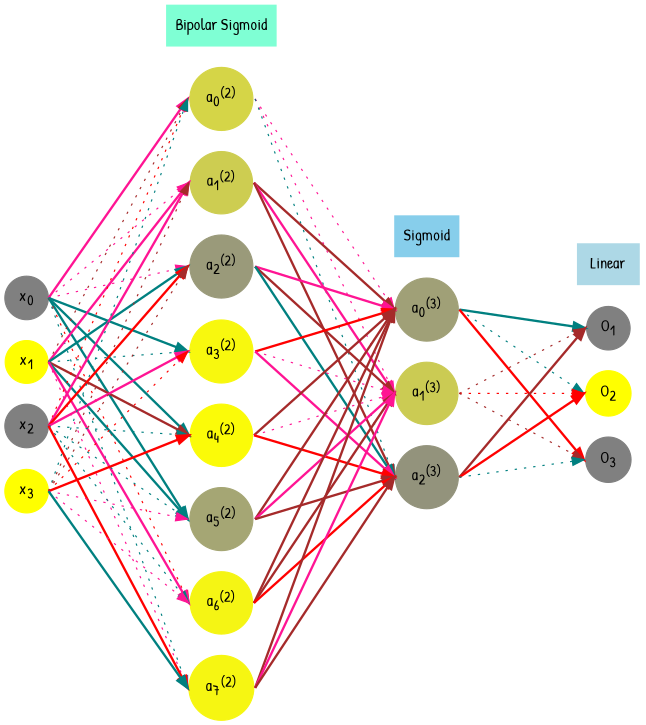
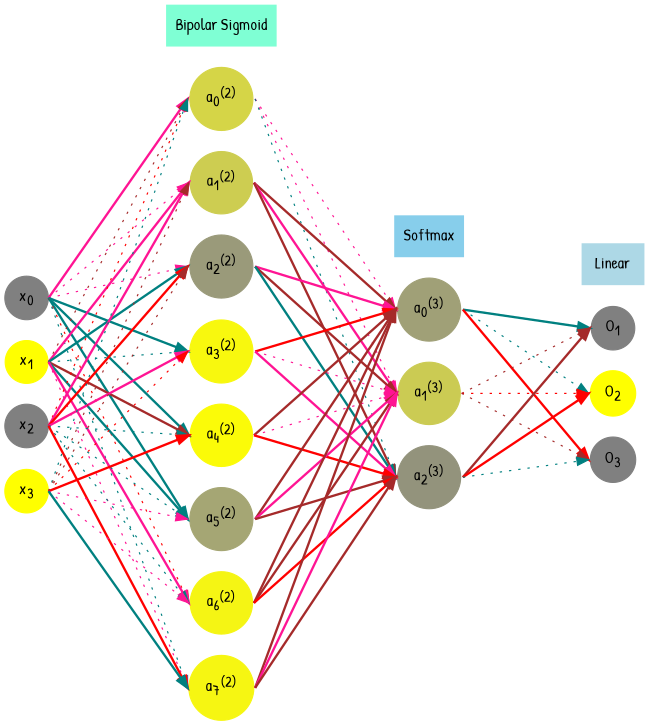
node "Sigmoid": label "Sigmoid" -> "Softmax"
